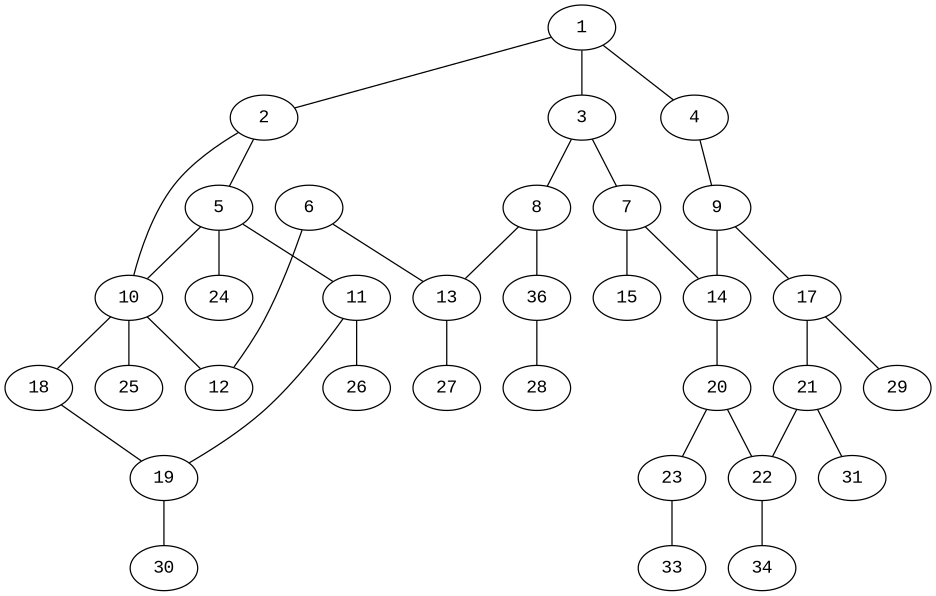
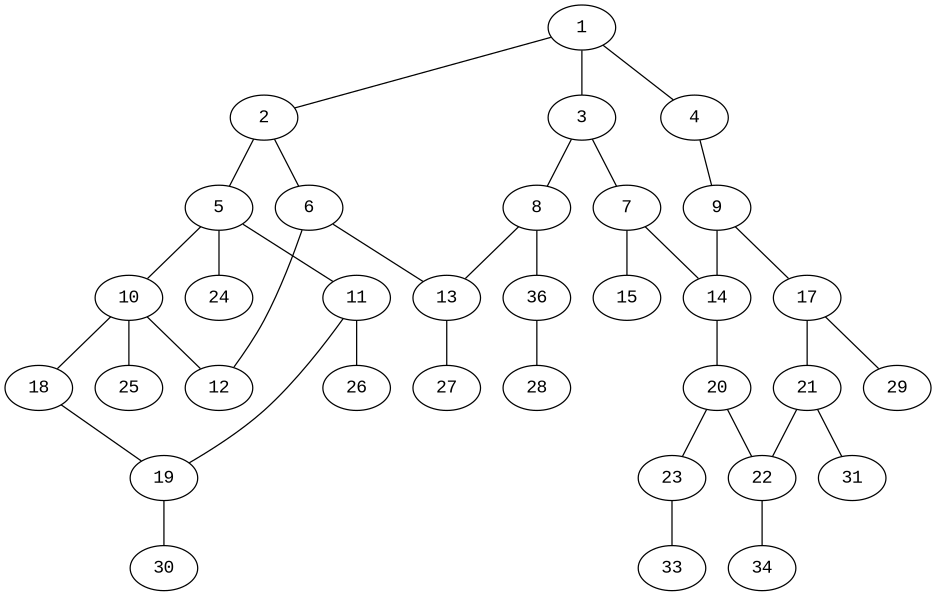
edge "2" -- "10": now "2" -- "6"
